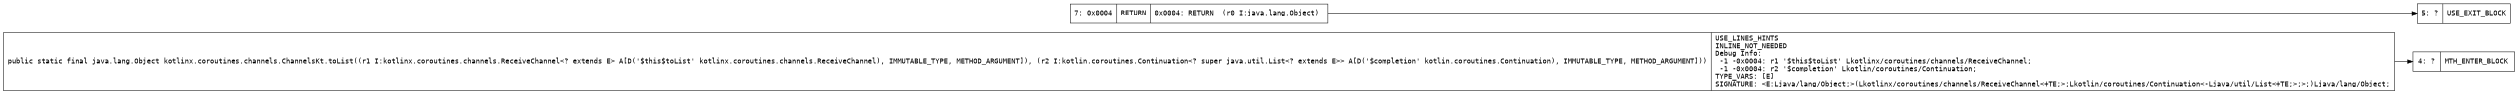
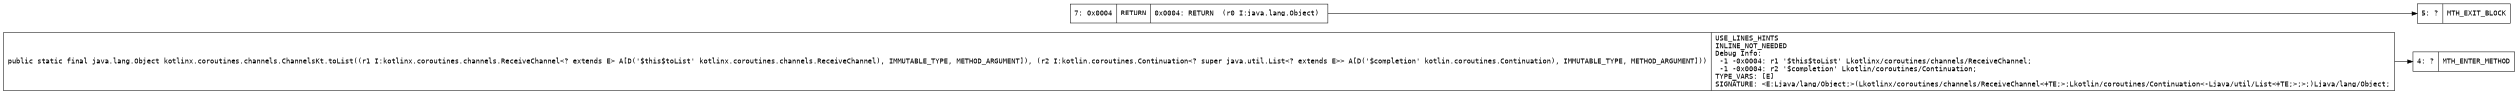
node "5: ?": text "USE_EXIT_BLOCK" -> "MTH_EXIT_BLOCK"
node "4: ?": text "MTH_ENTER_BLOCK" -> "MTH_ENTER_METHOD"
